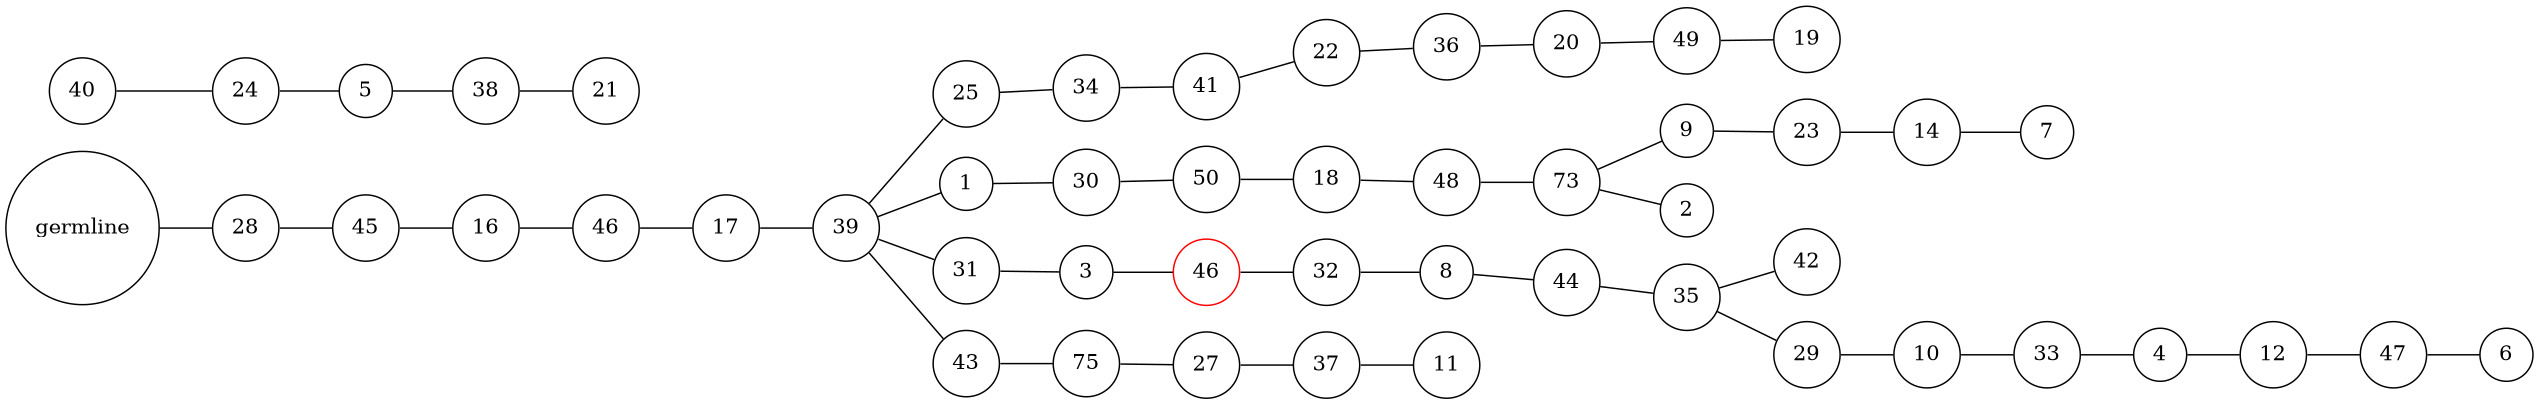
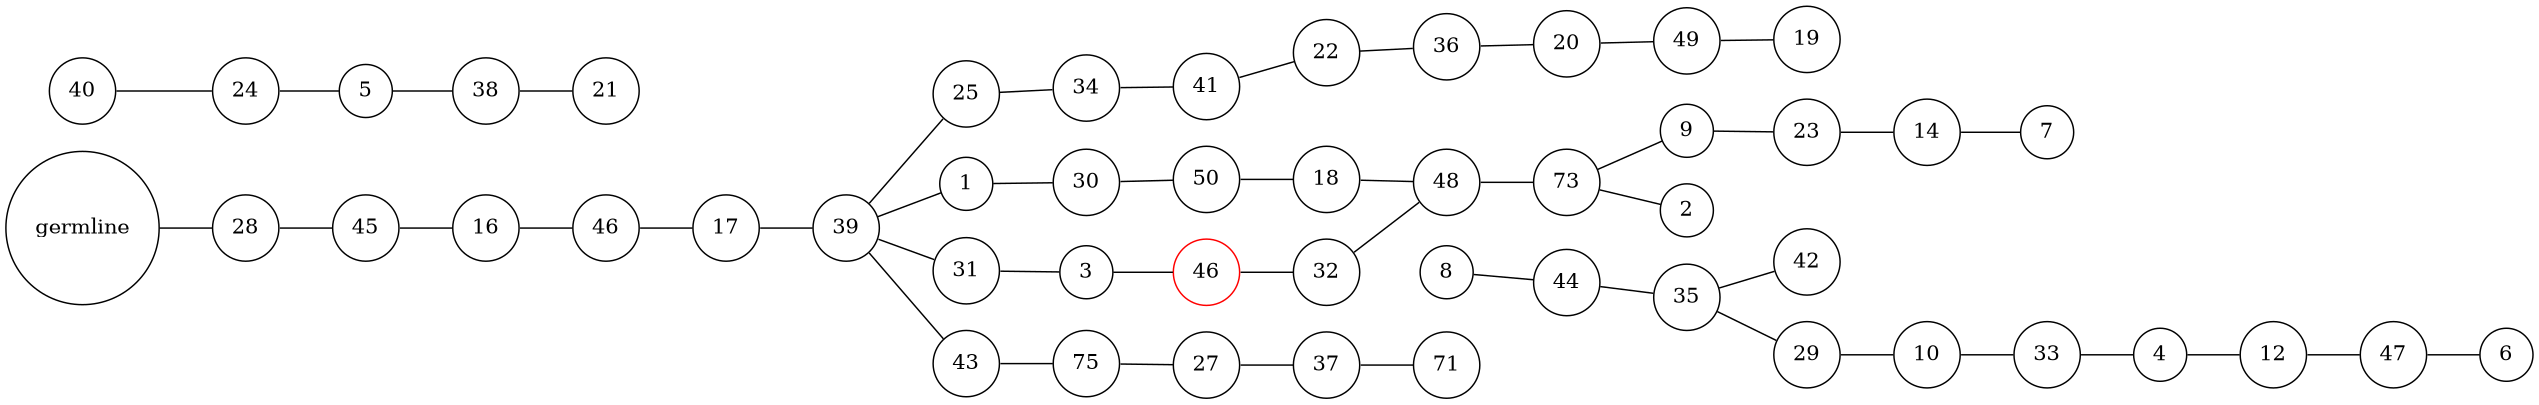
edge "32" -- "8": now "32" -- "48"
node "11": label "11" -> "71"
